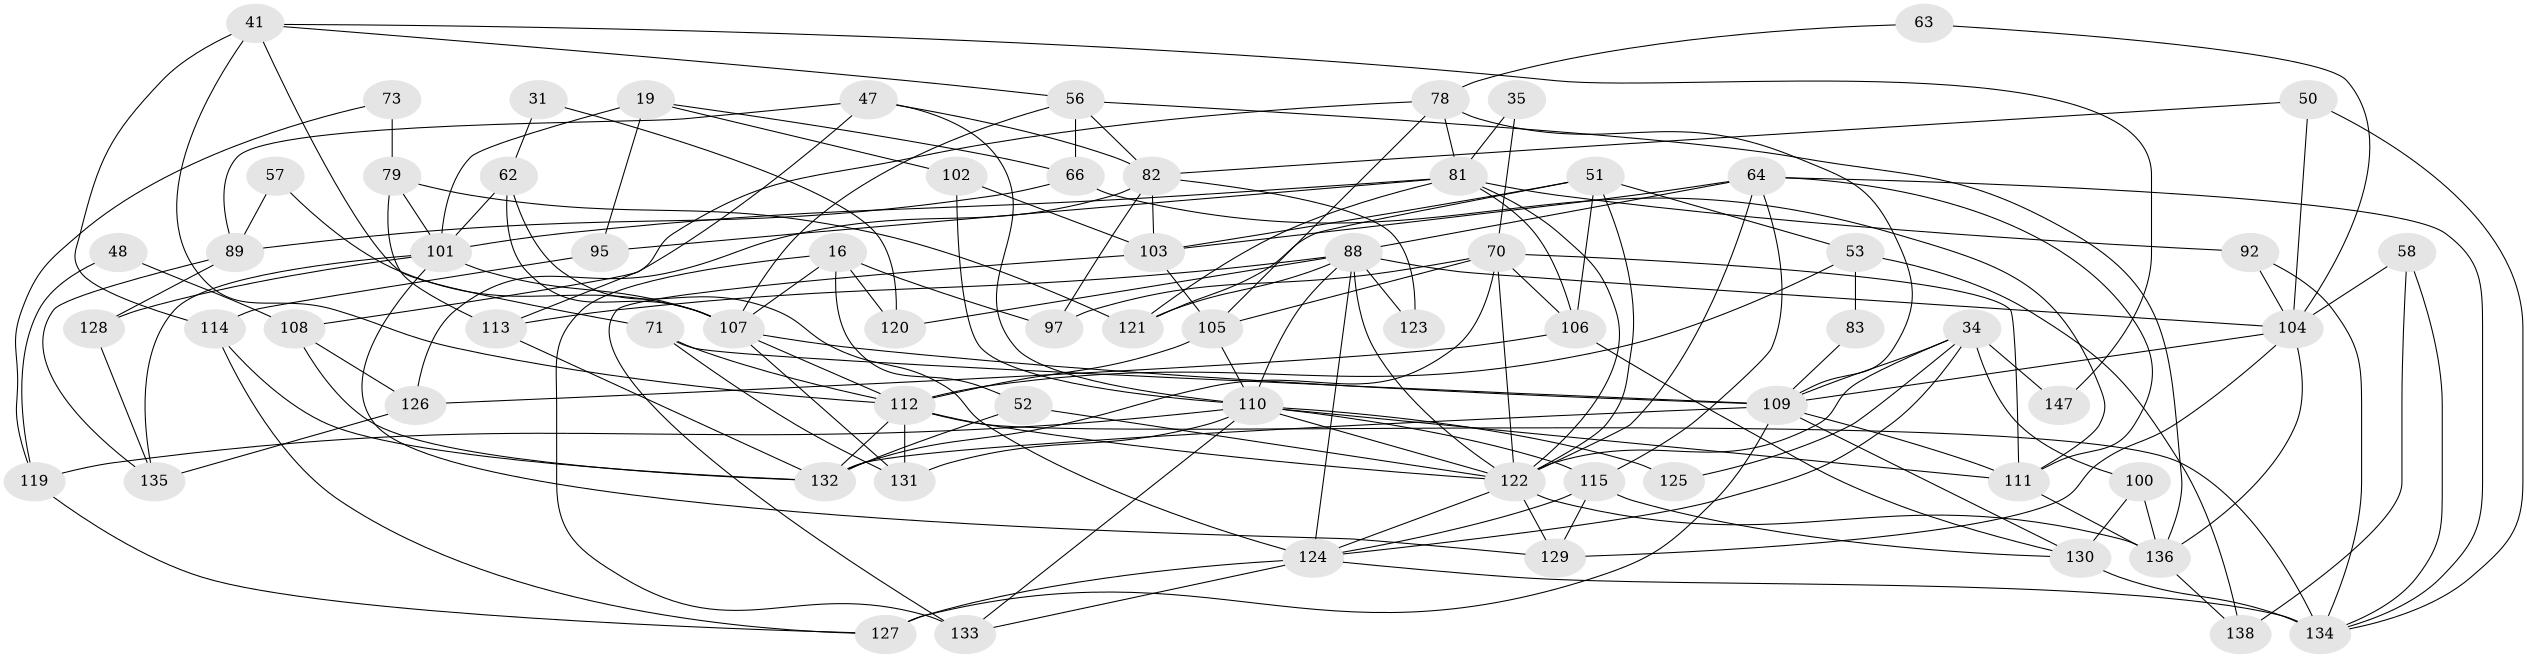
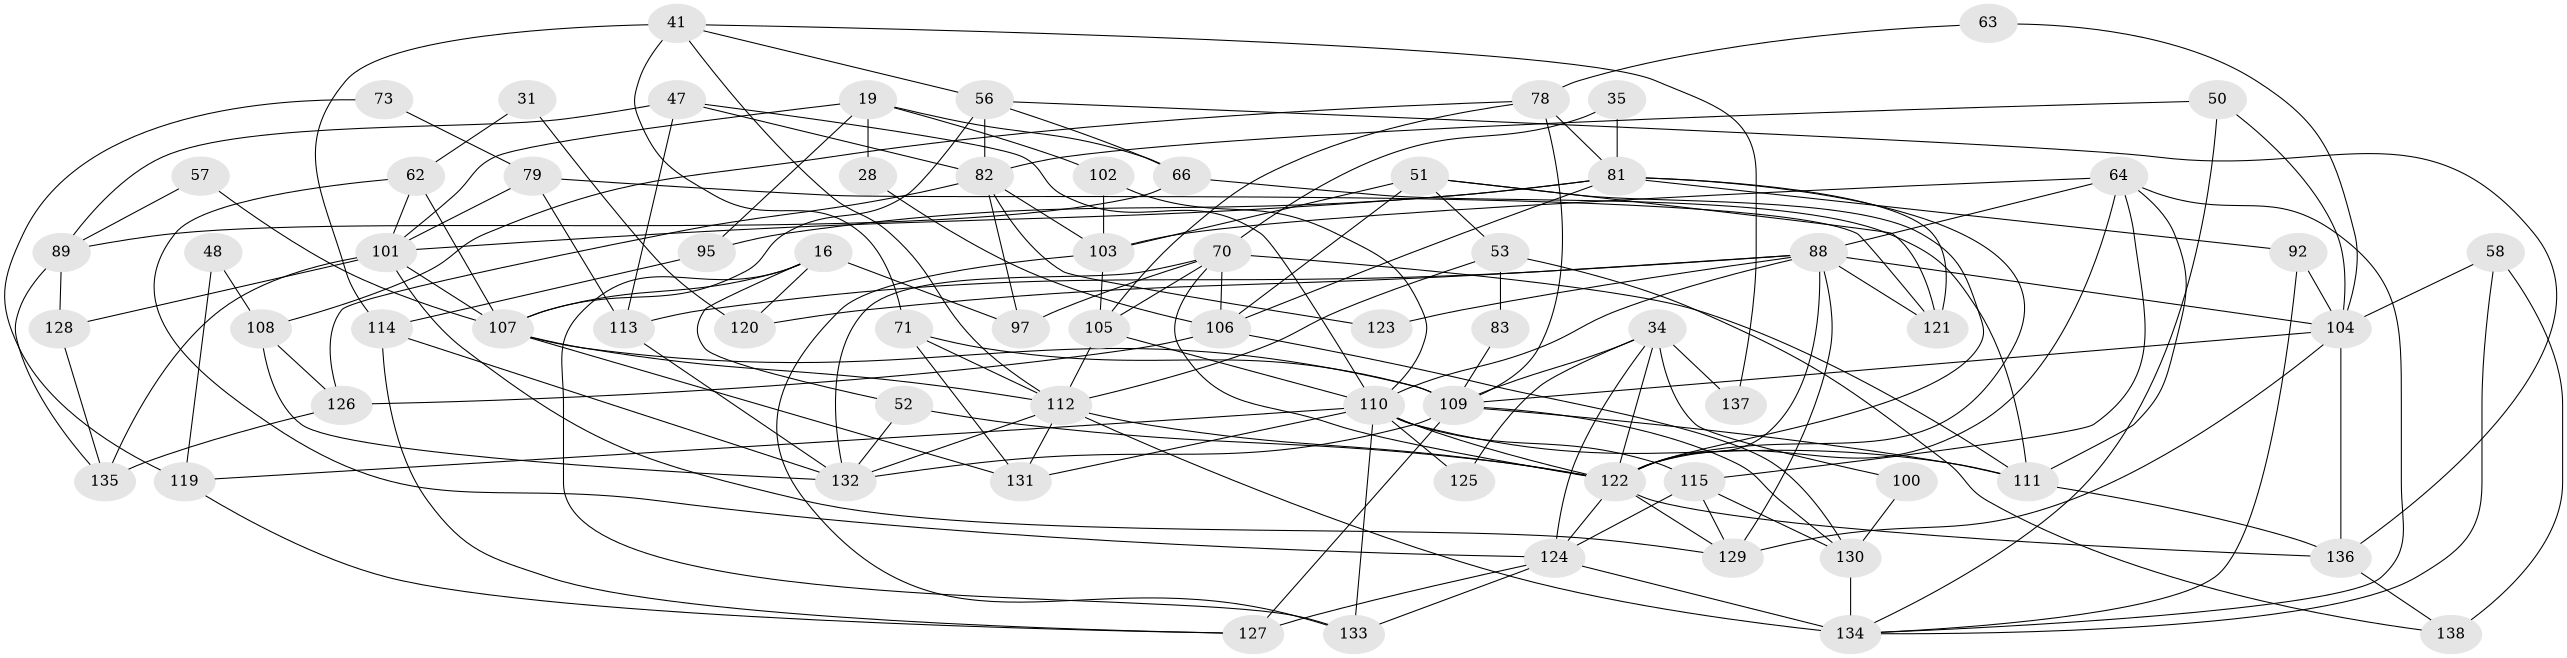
node "28": added
edge "88" -- "124": now "88" -- "129"
node "147": label "147" -> "137"
edge "100" -- "136": removed
